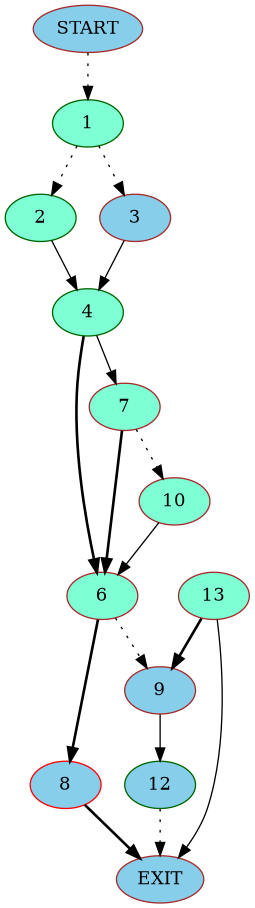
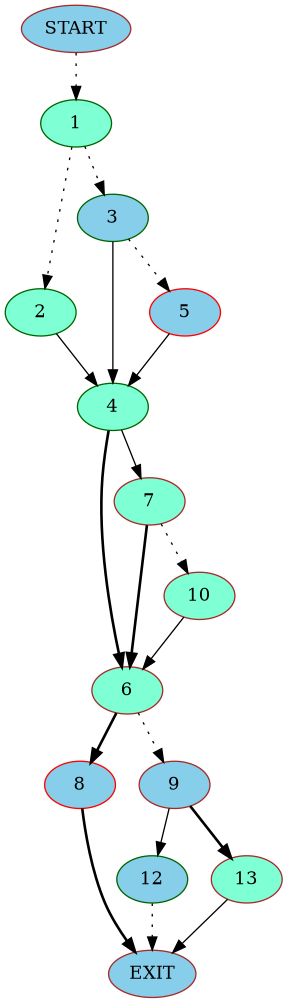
node "3": color brown -> darkgreen
node "5": added
edge "13" -> "9": reversed
